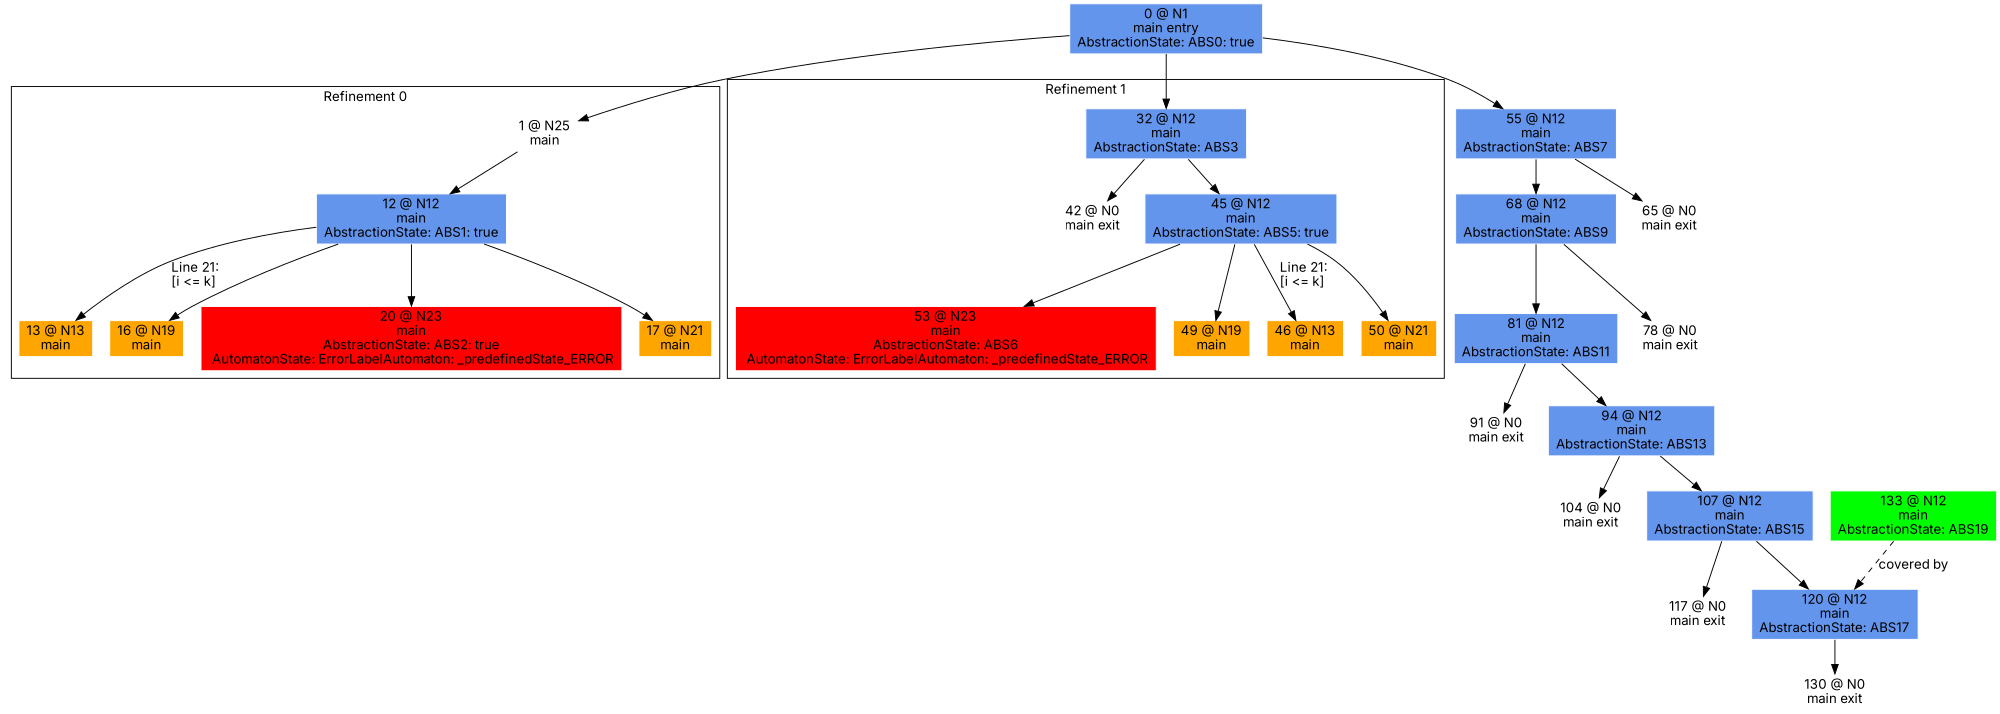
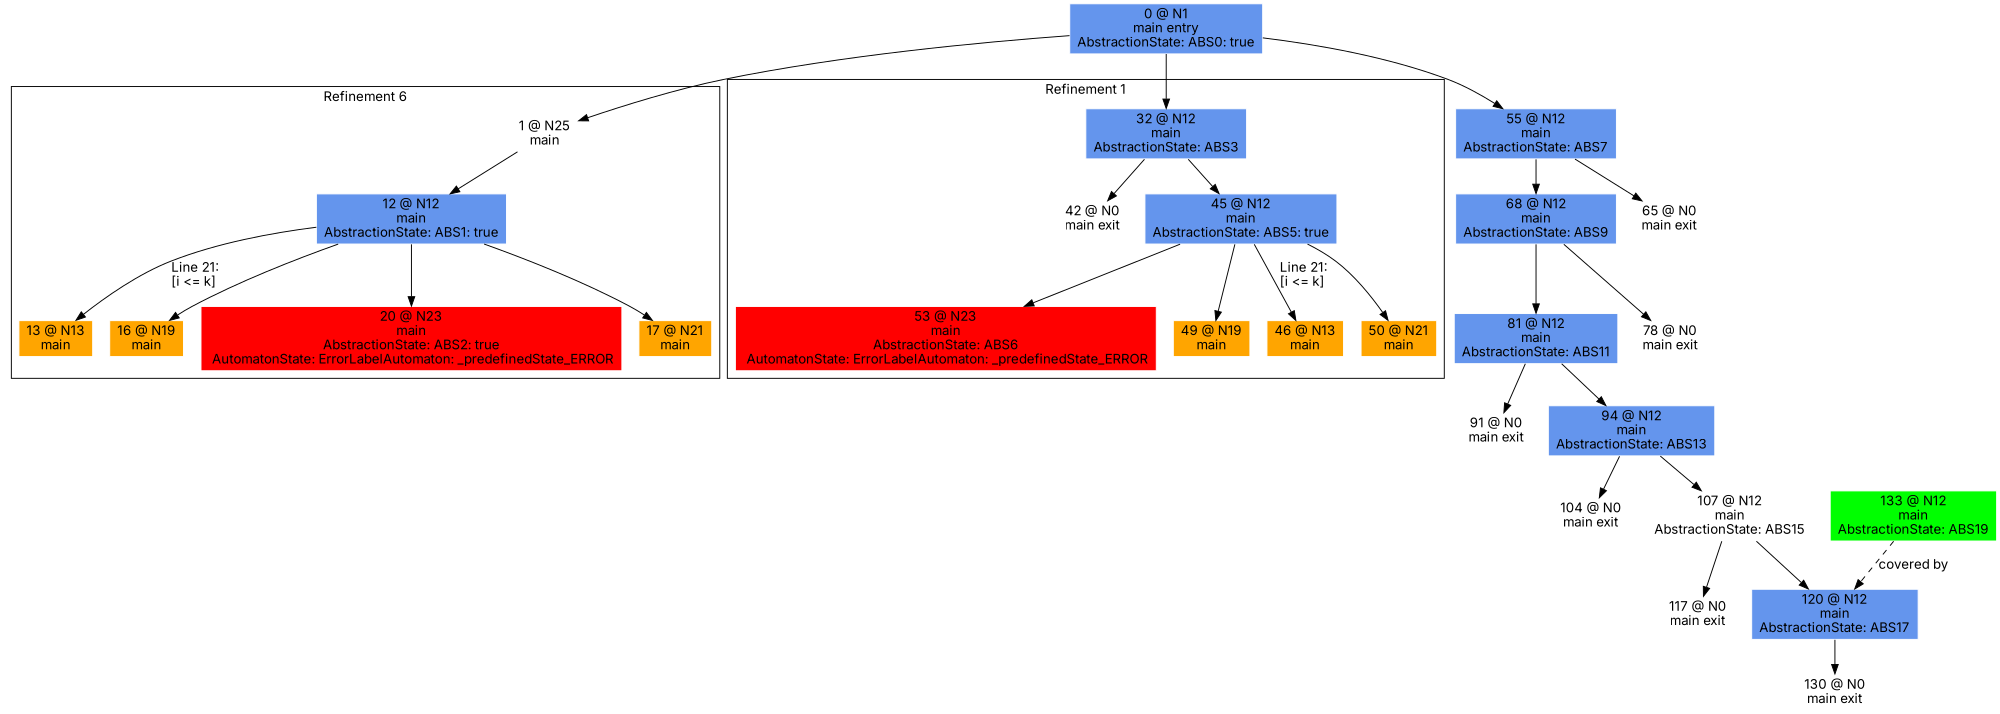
cluster "Refinement 0": label "Refinement 0" -> "Refinement 6"
node "107 @ N12 main AbstractionState: ABS15": fillcolor cornflowerblue -> white
